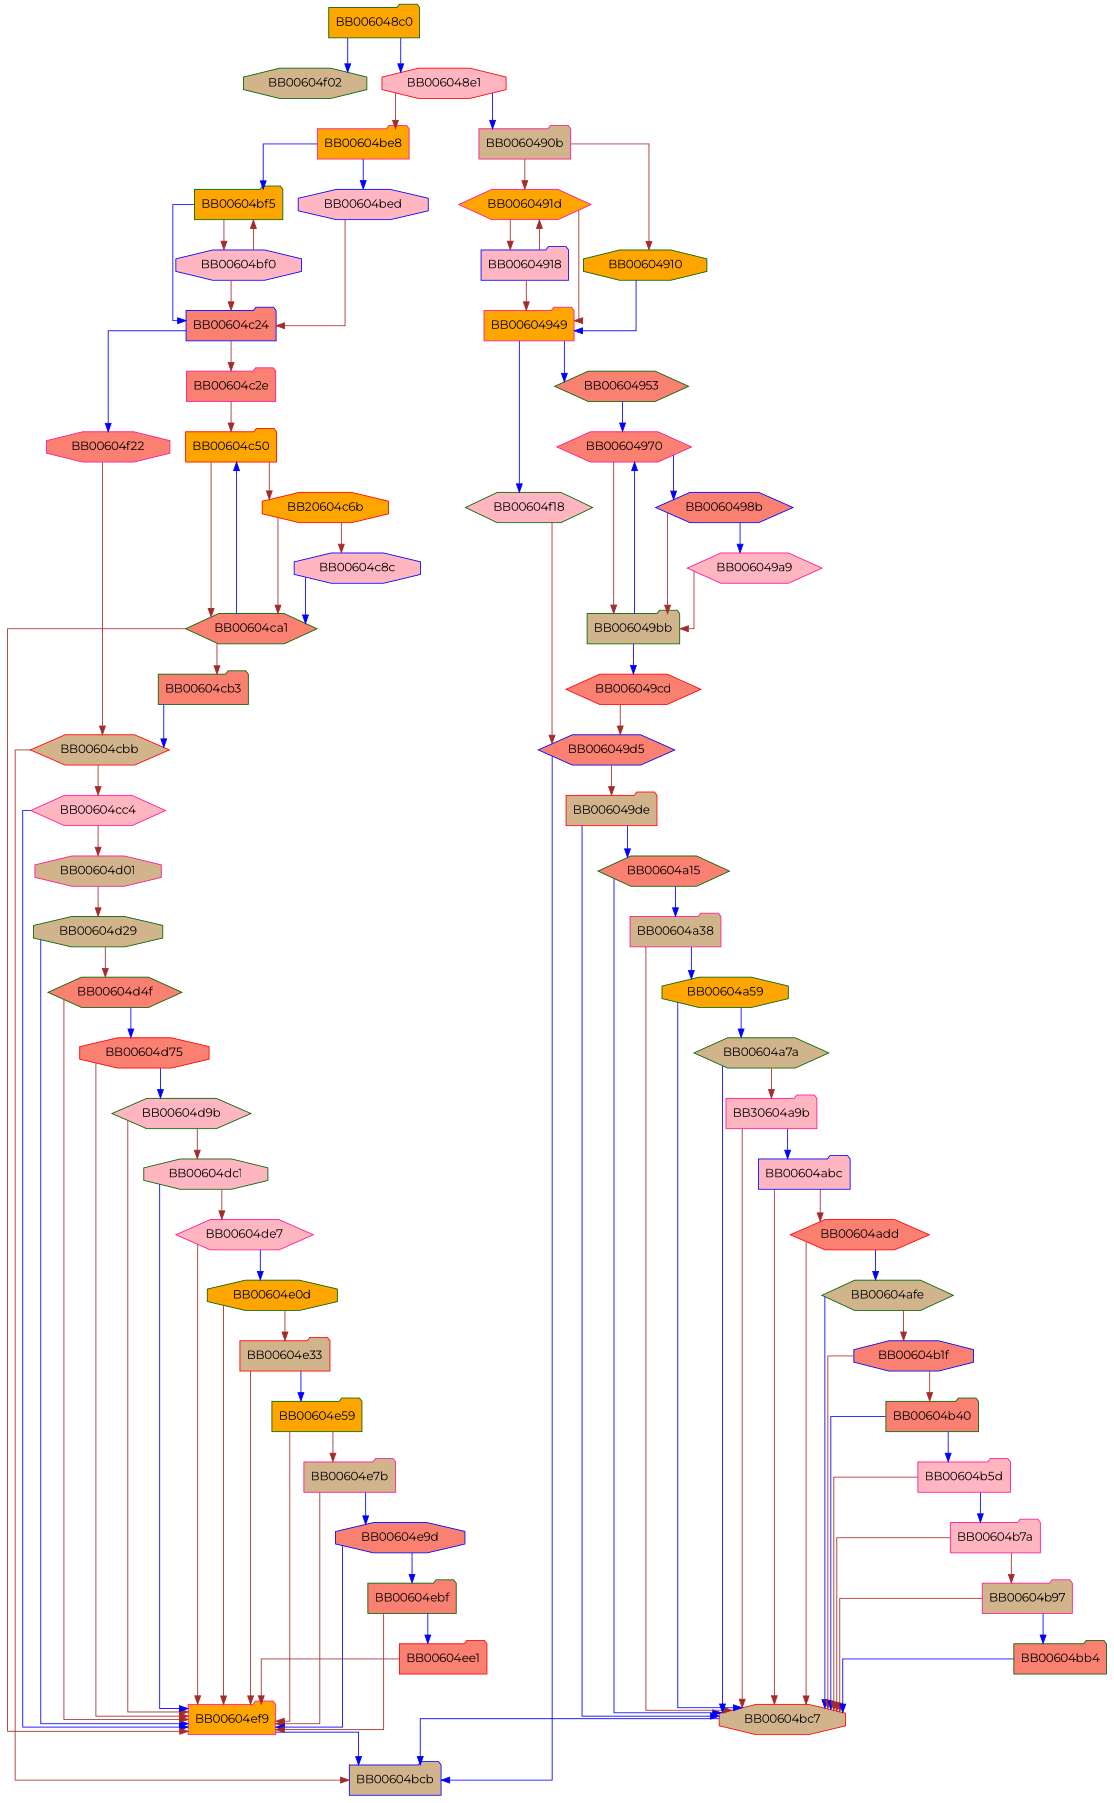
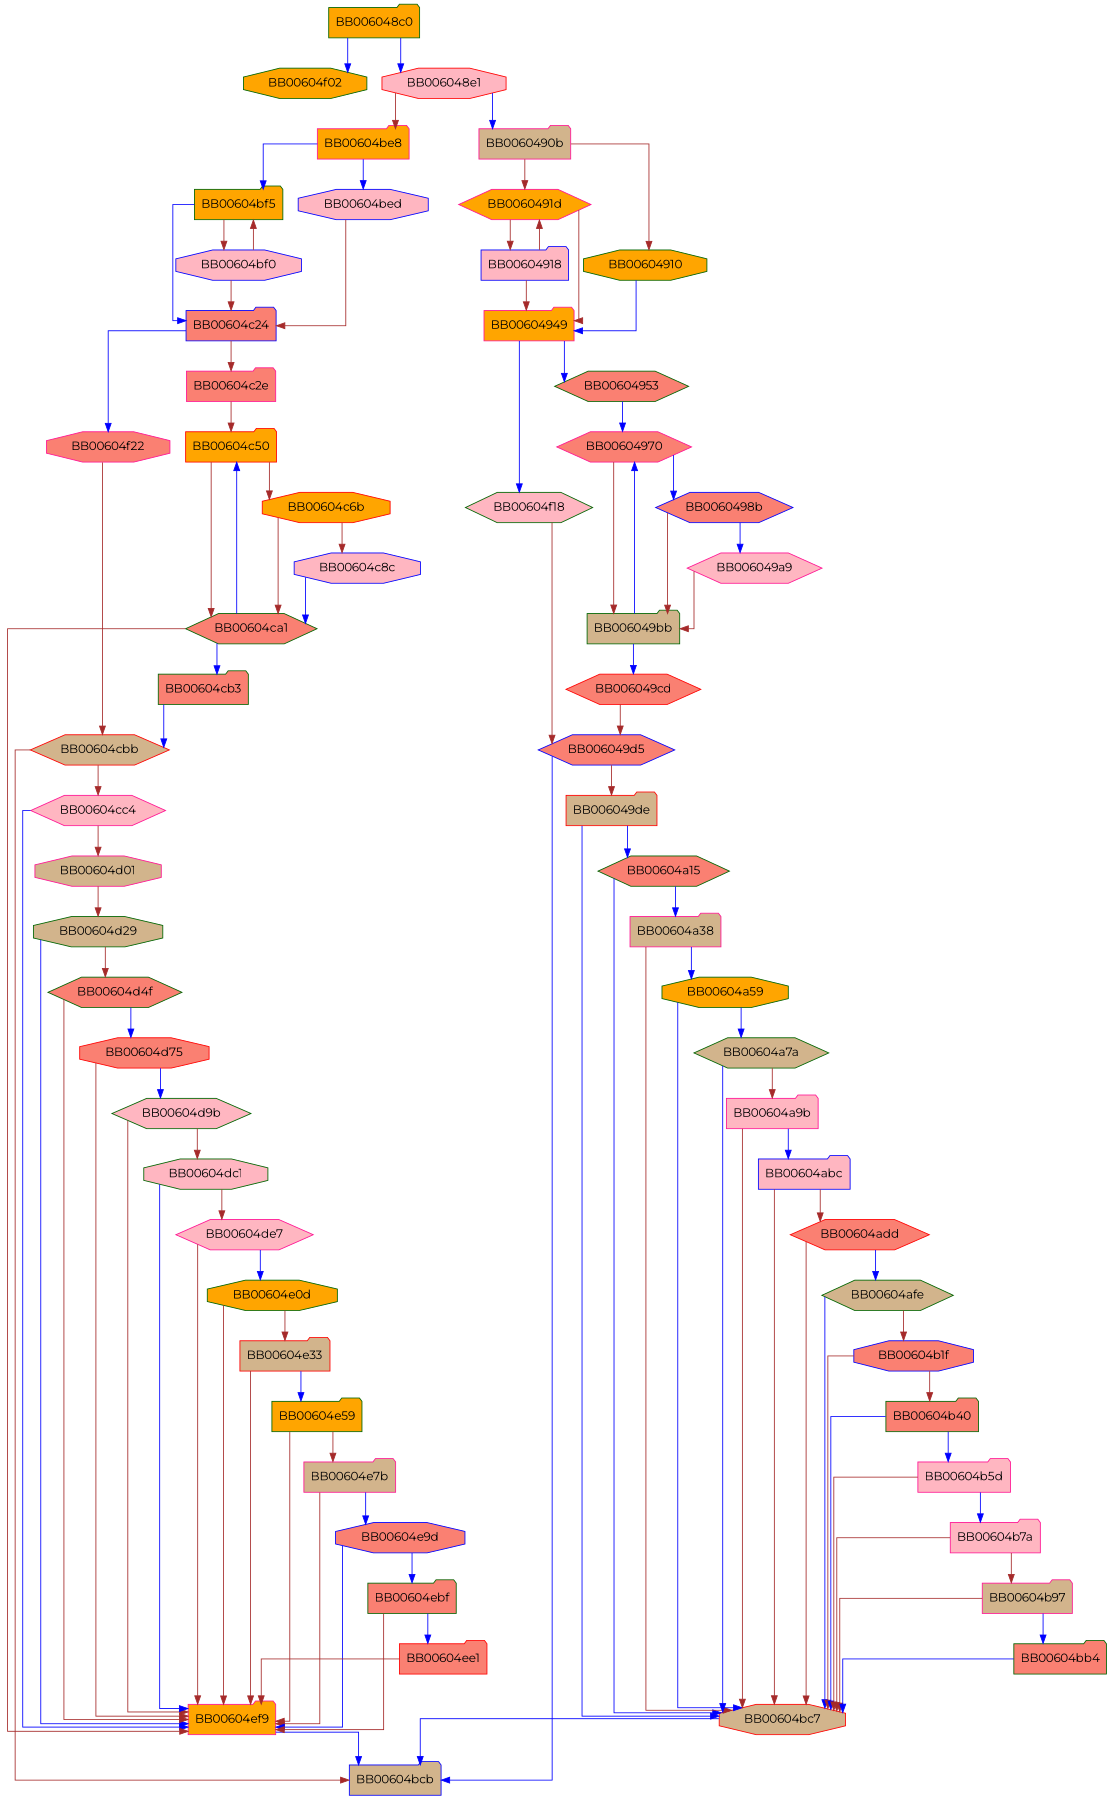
node "BB00604f02": fillcolor tan -> orange
node "BB20604c6b": label "BB20604c6b" -> "BB00604c6b"
edge "BB00604ca1" -> "BB00604cb3": color brown -> blue
node "BB30604a9b": label "BB30604a9b" -> "BB00604a9b"
